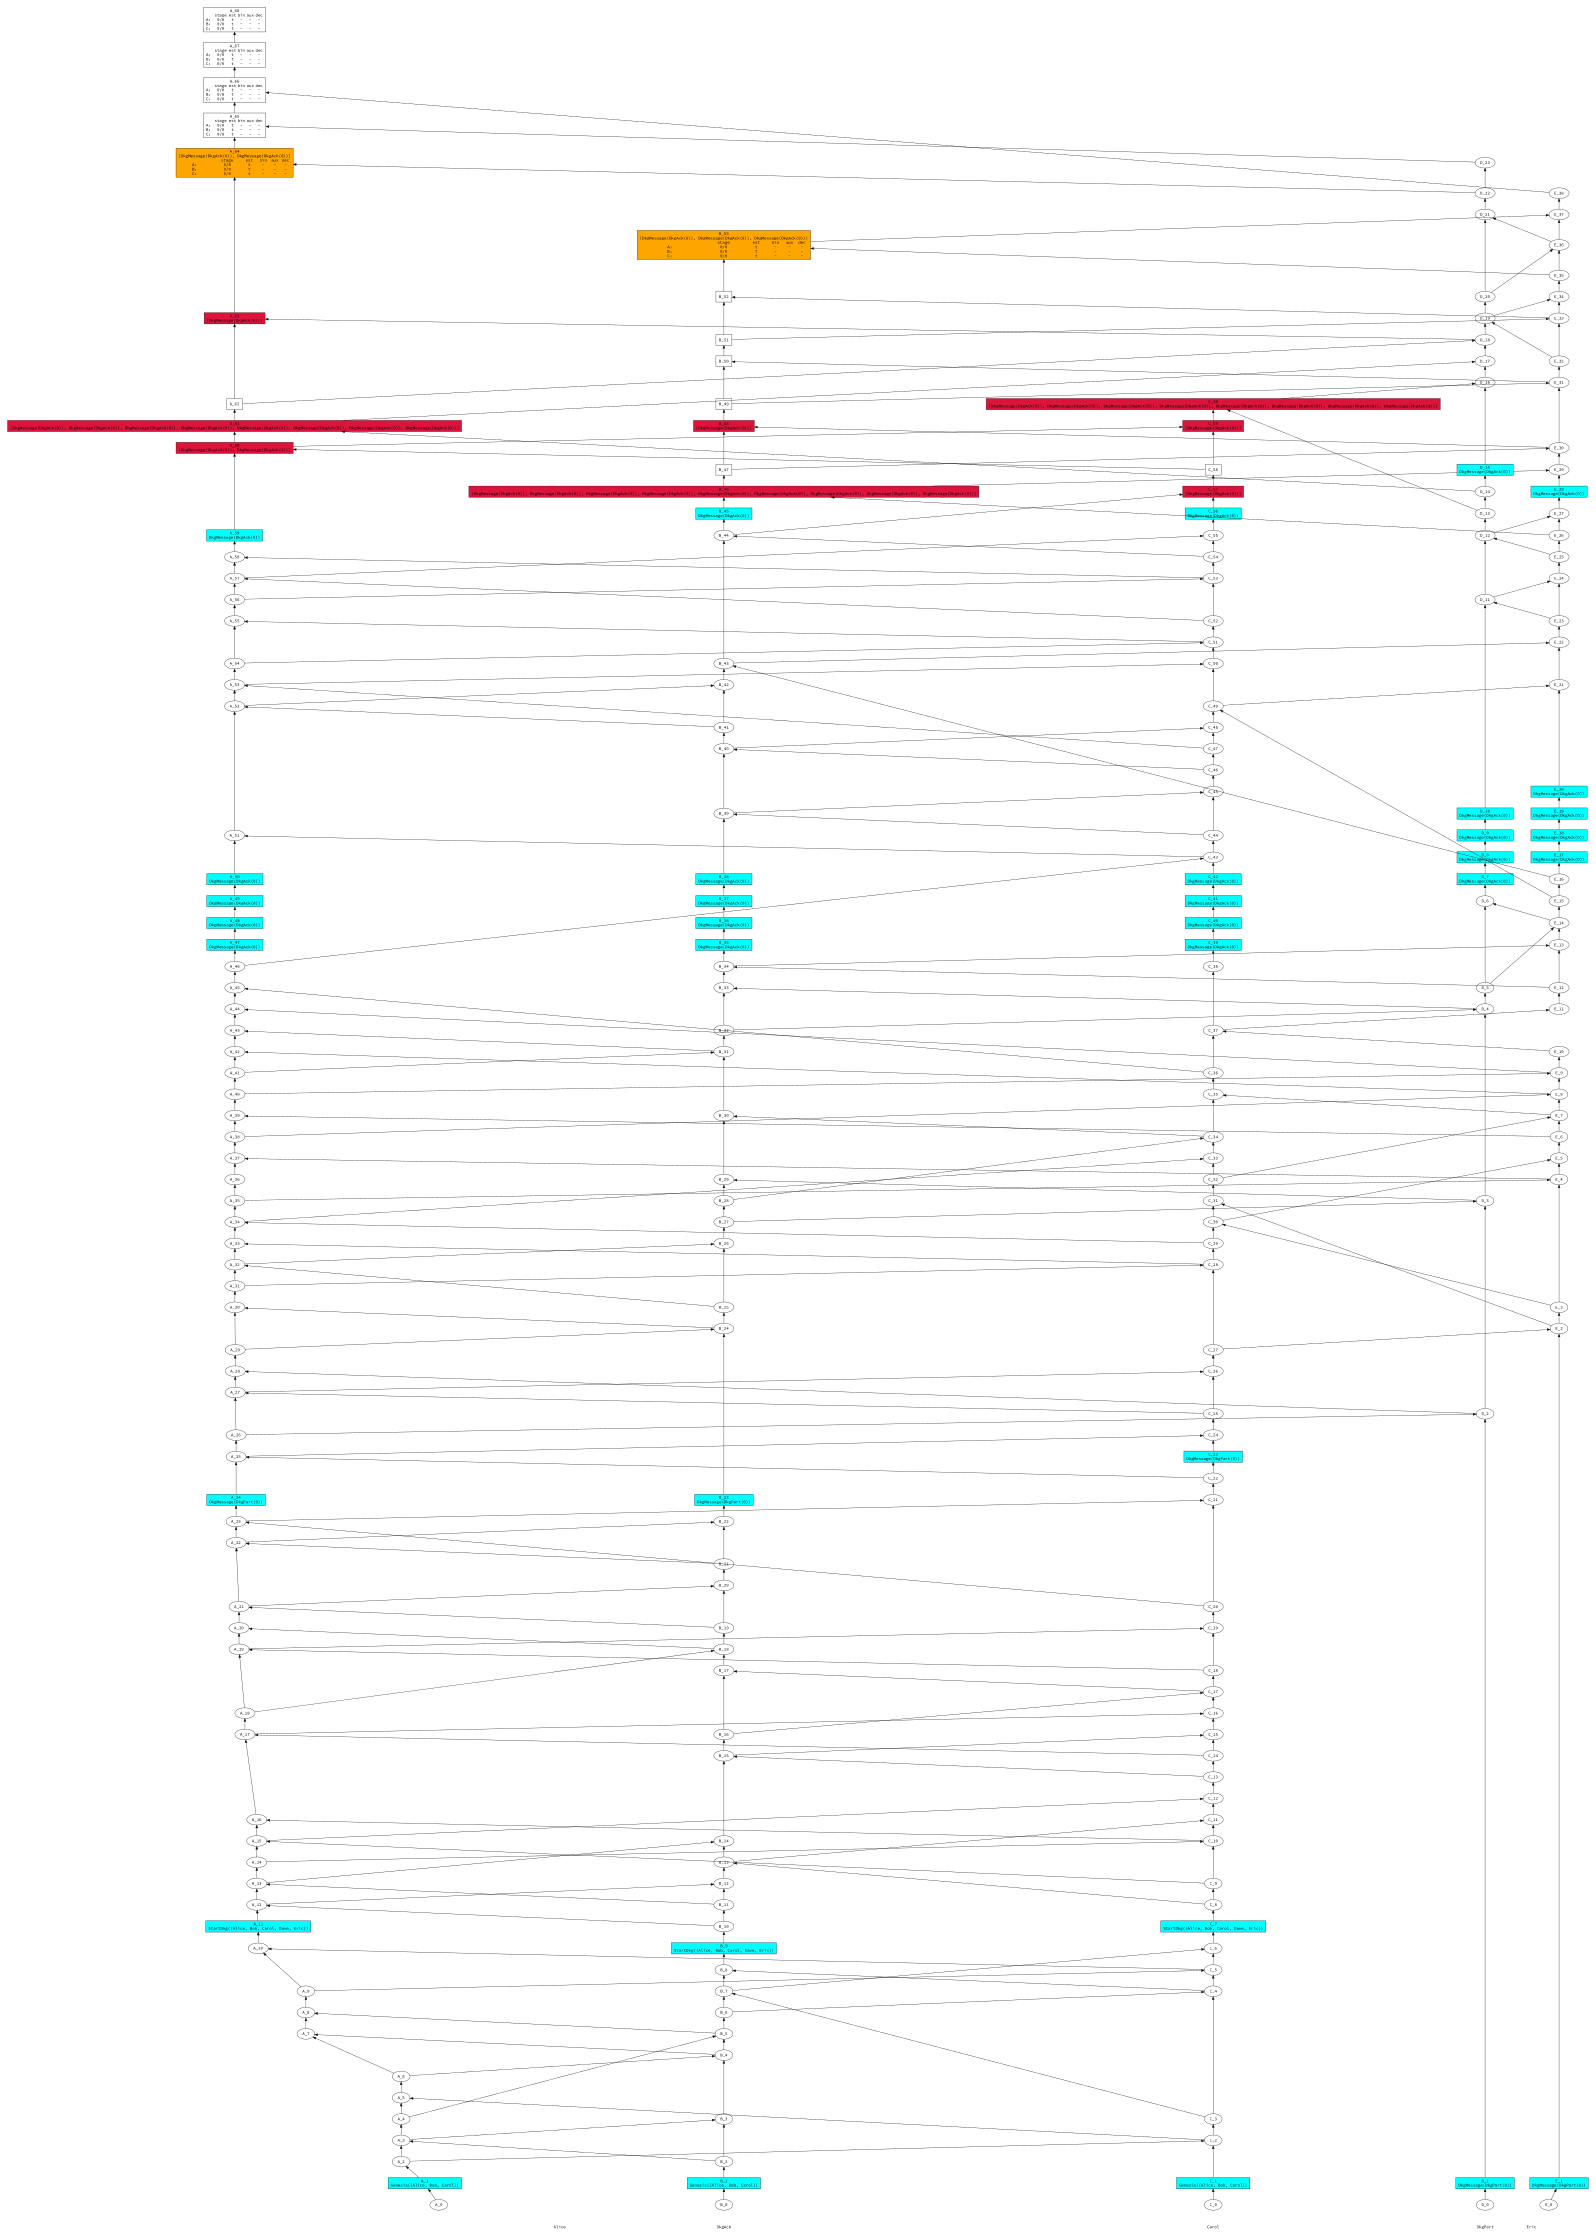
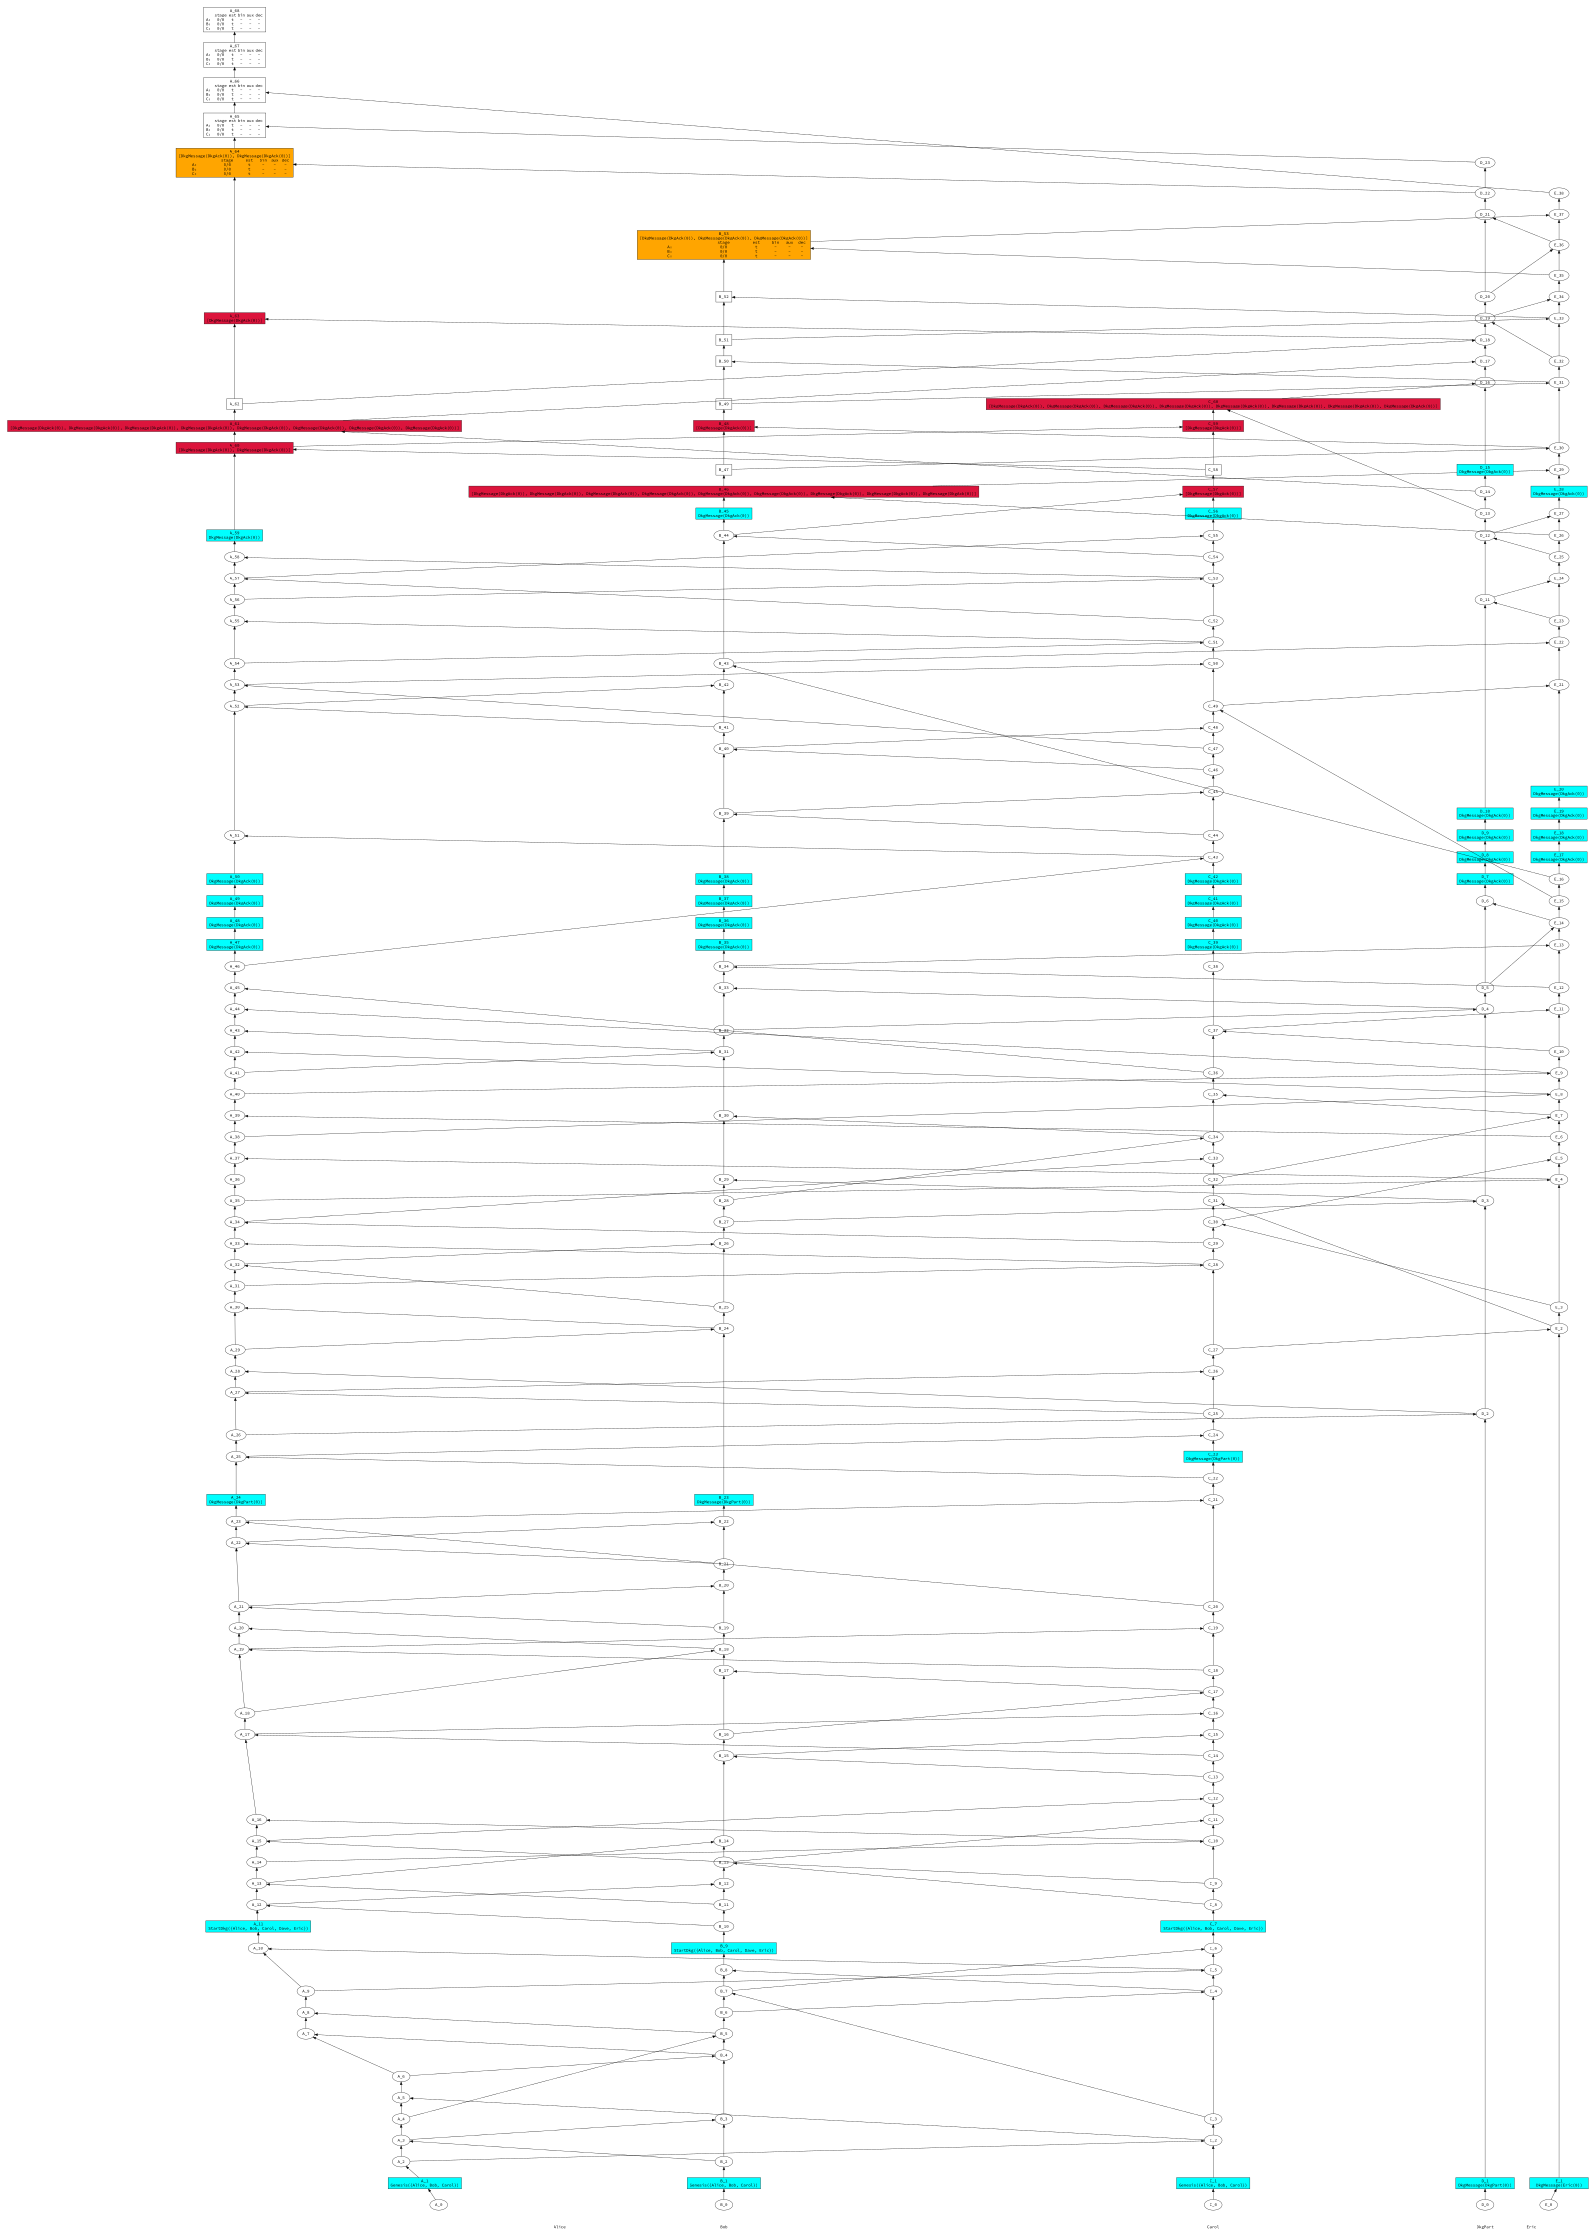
edge "E_10" -> "E_11": added
node "E_1": text "DkgMessage(DkgPart(0))" -> "DkgMessage(Eric(0))"
node "DkgAck": label "DkgAck" -> "Bob"
